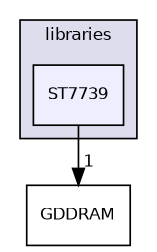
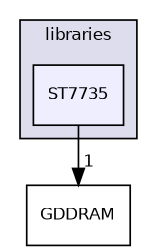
node "ST7739": label "ST7739" -> "ST7735"
